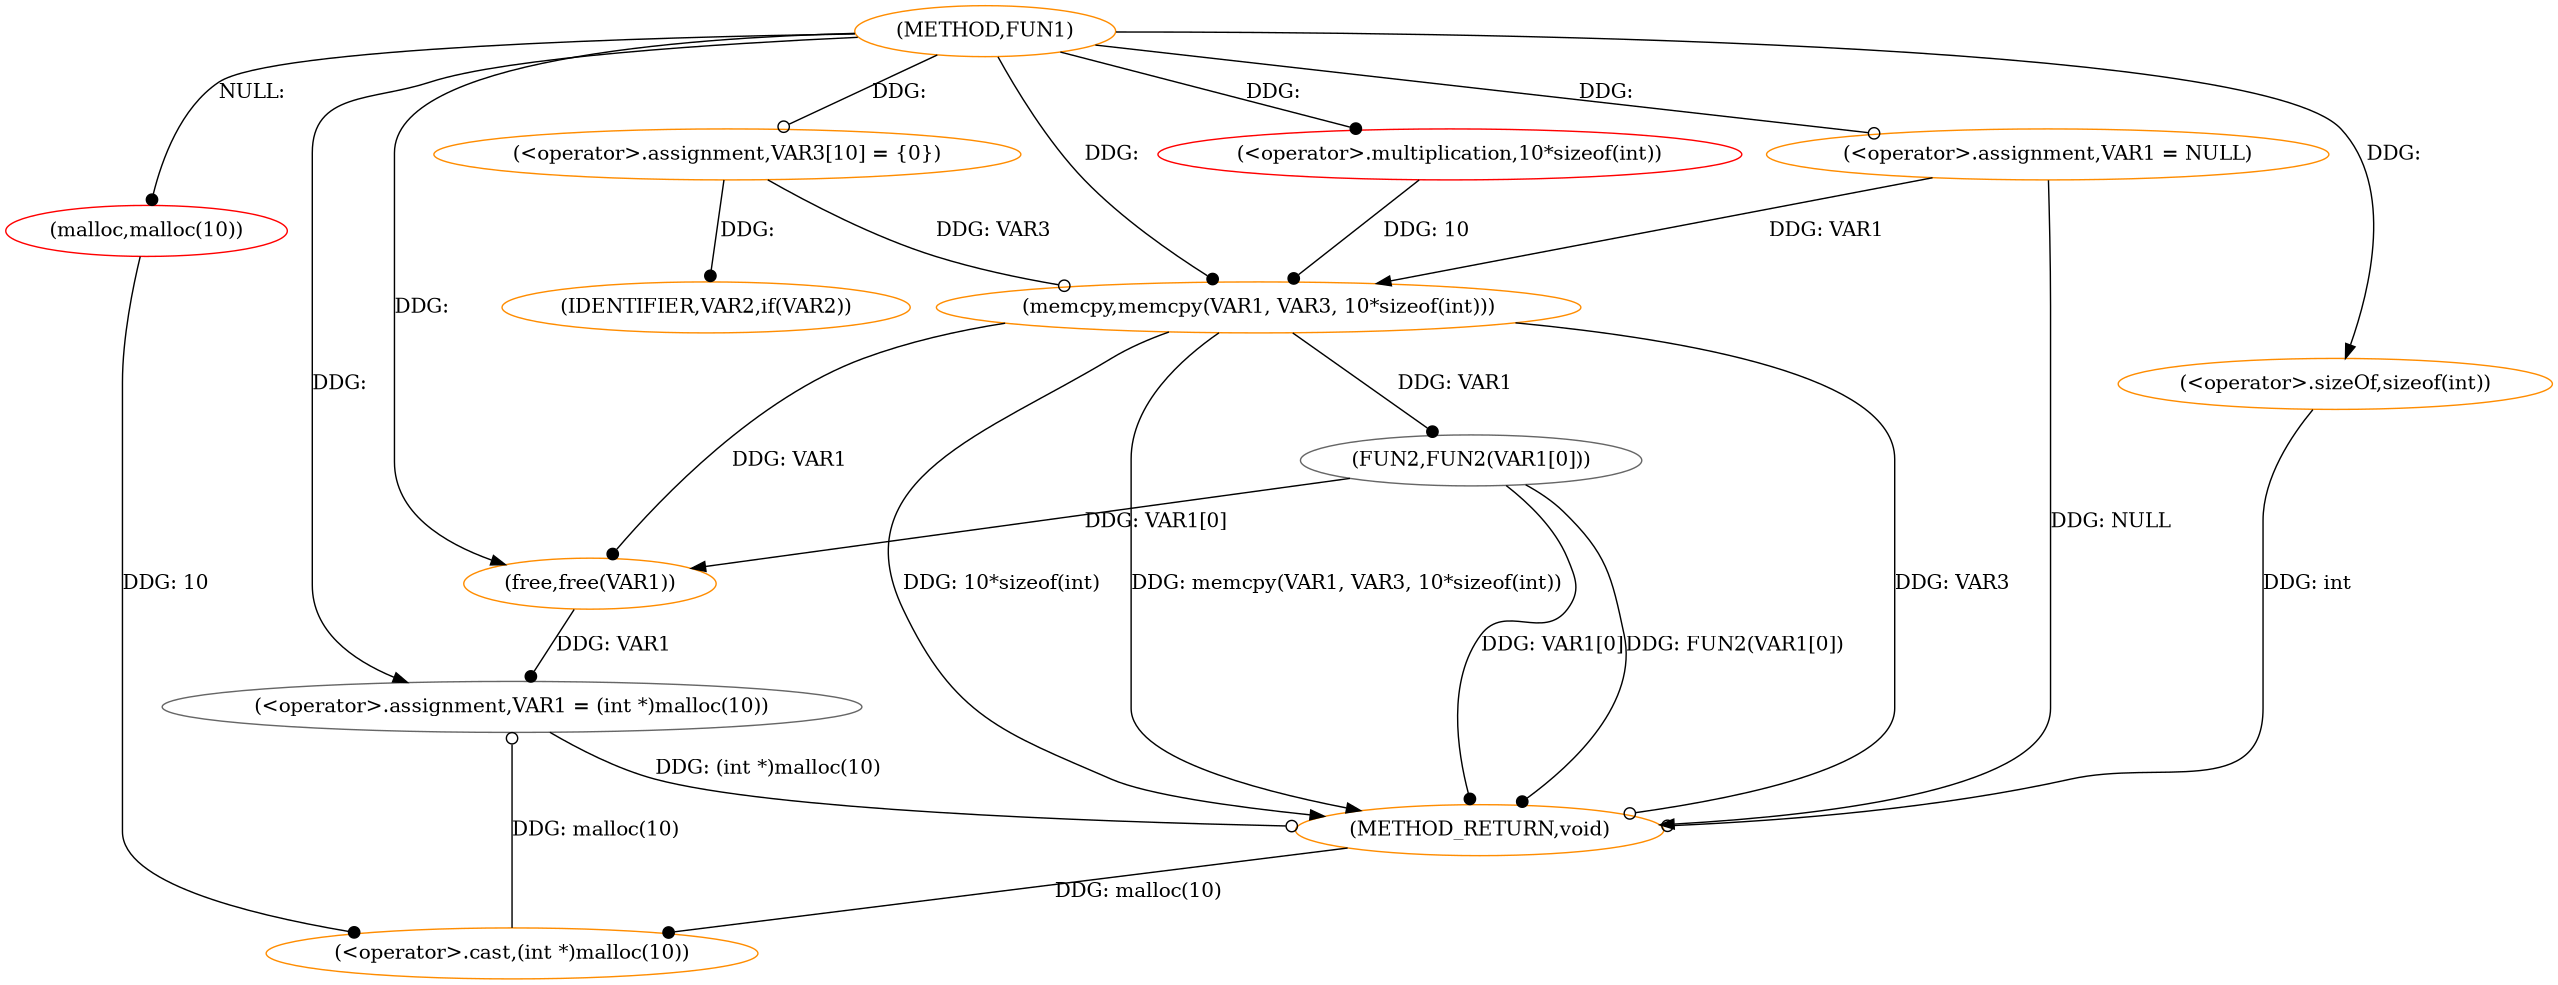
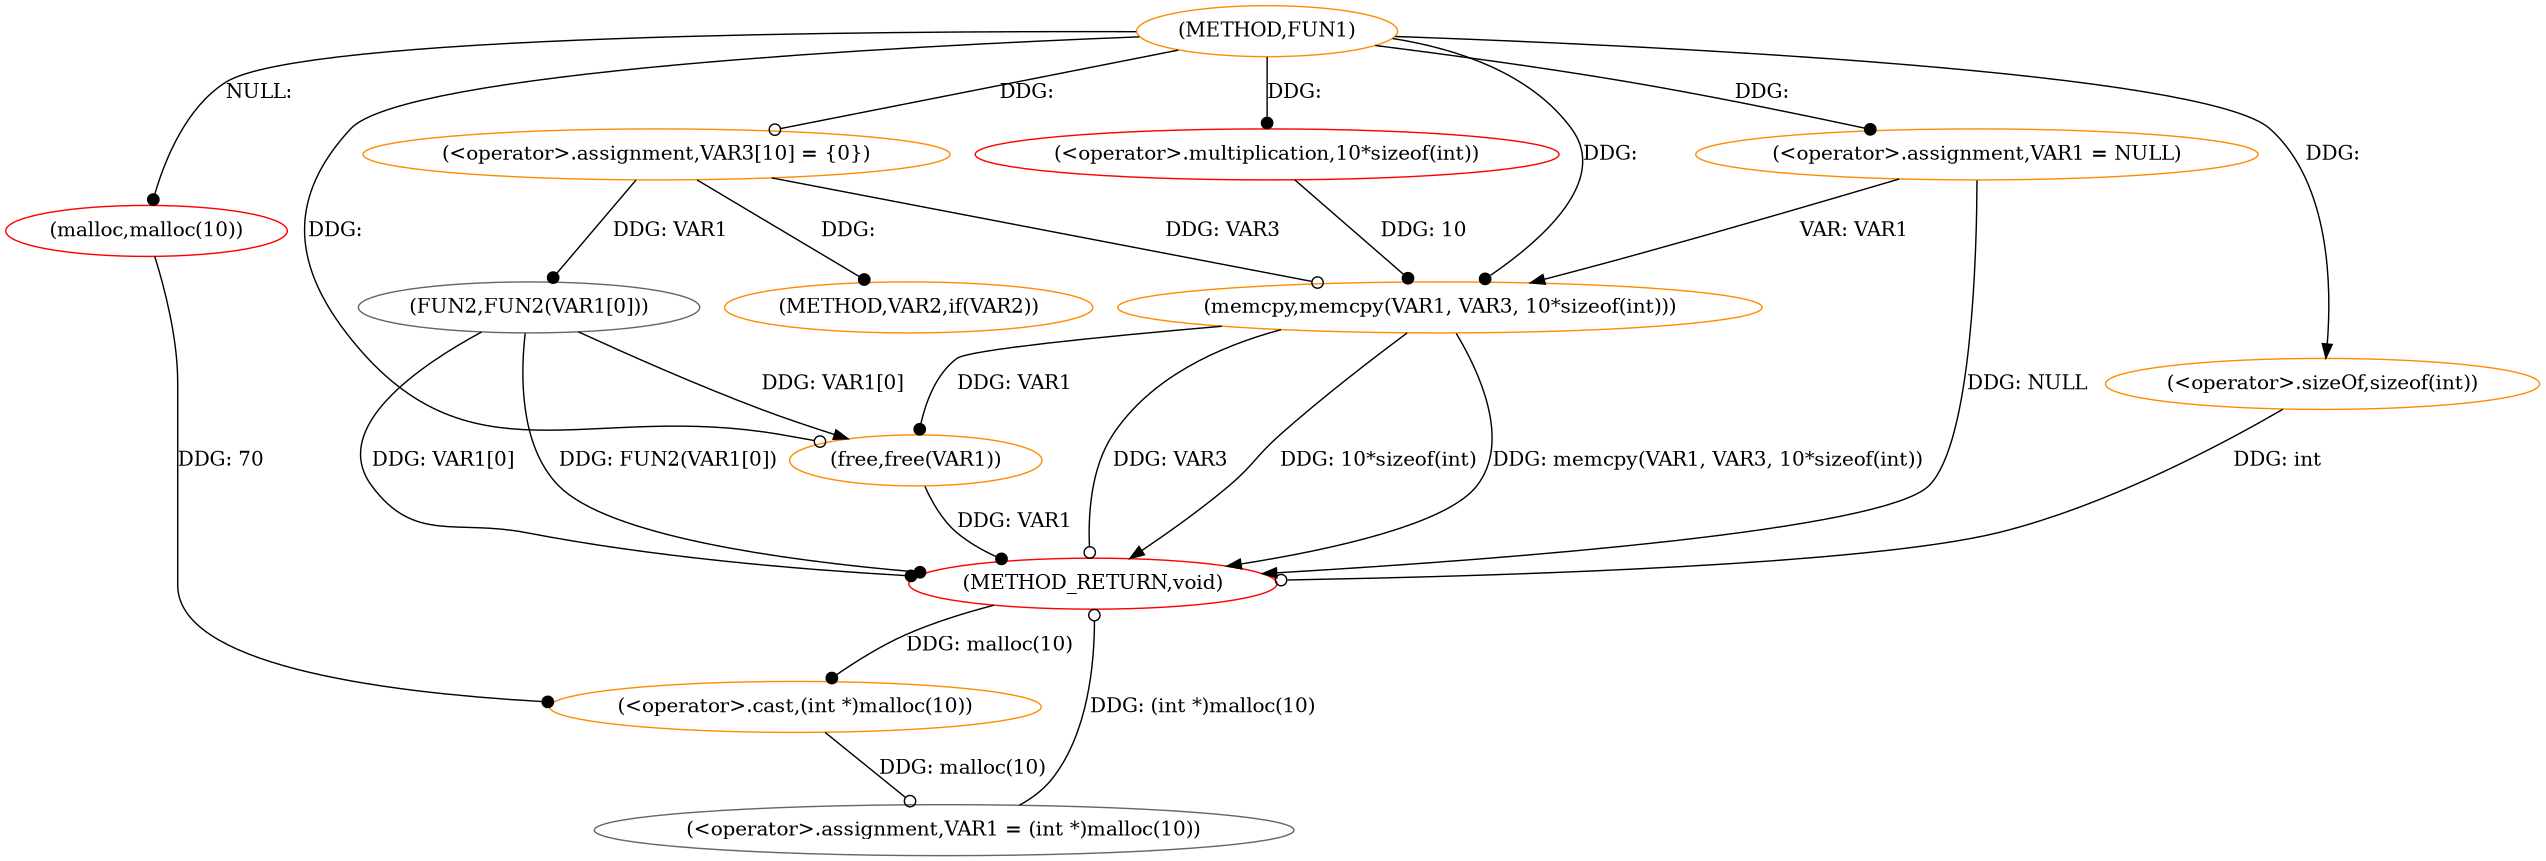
edge "(METHOD,FUN1)" -> "(<operator>.assignment,VAR1 = NULL)": arrowhead odot -> dot
edge "(METHOD,FUN1)" -> "(free,free(VAR1))": arrowhead normal -> odot
edge "(METHOD,FUN1)" -> "(<operator>.assignment,VAR1 = (int *)malloc(10))": removed, label "DDG:"
edge "(<operator>.assignment,VAR1 = NULL)" -> "(memcpy,memcpy(VAR1, VAR3, 10*sizeof(int)))": label "DDG: VAR1" -> "VAR: VAR1"
node "(IDENTIFIER,VAR2,if(VAR2))": label "(IDENTIFIER,VAR2,if(VAR2))" -> "(METHOD,VAR2,if(VAR2))"
edge "(memcpy,memcpy(VAR1, VAR3, 10*sizeof(int)))" -> "(FUN2,FUN2(VAR1[0]))": now "(<operator>.assignment,VAR3[10] = {0})" -> "(FUN2,FUN2(VAR1[0]))"
edge "(malloc,malloc(10))" -> "(<operator>.cast,(int *)malloc(10))": label "DDG: 10" -> "DDG: 70"
edge "(free,free(VAR1))" -> "(<operator>.assignment,VAR1 = (int *)malloc(10))": now "(free,free(VAR1))" -> "(METHOD_RETURN,void)"
node "(METHOD_RETURN,void)": color darkorange -> red
